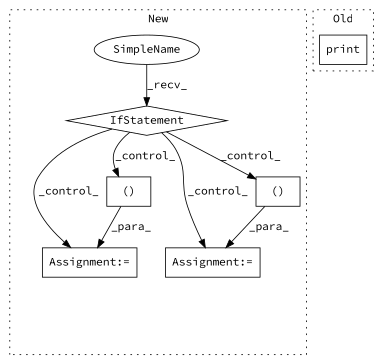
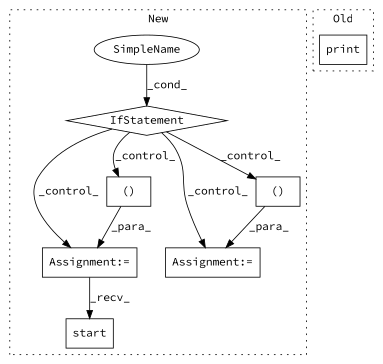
edge "SimpleName" -> "IfStatement": label "_recv_" -> "_cond_"
node "start": added
